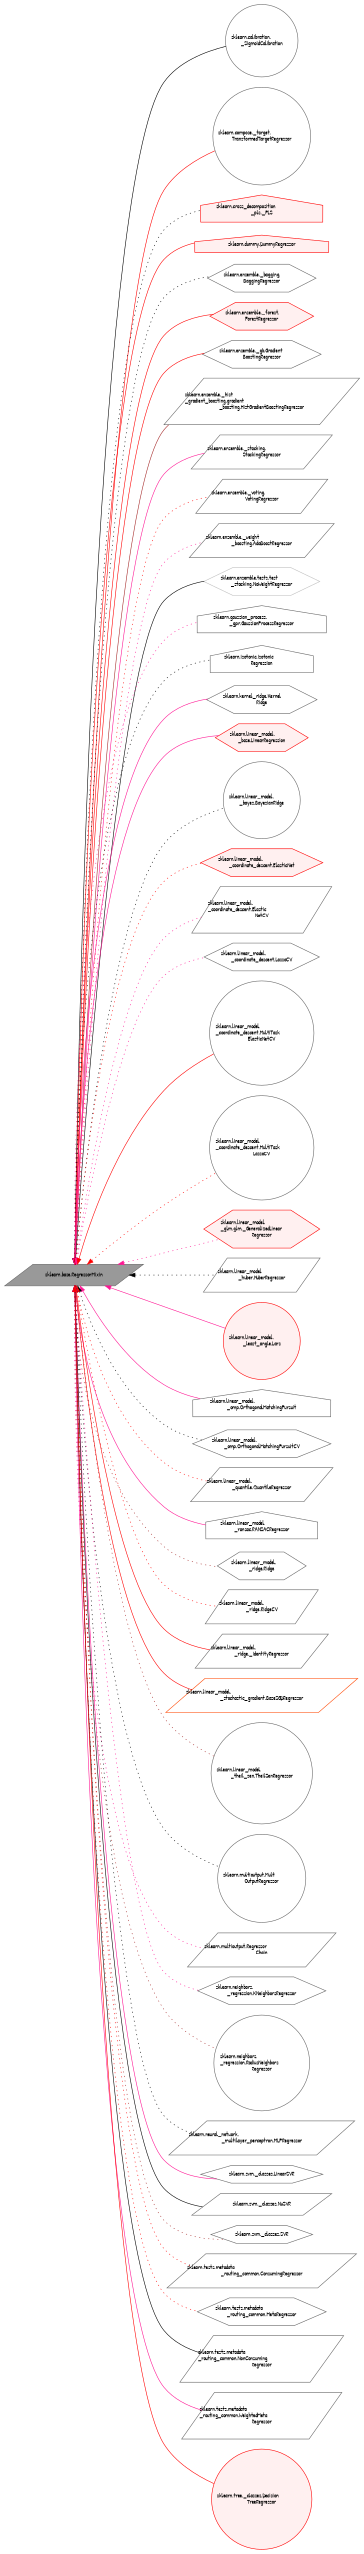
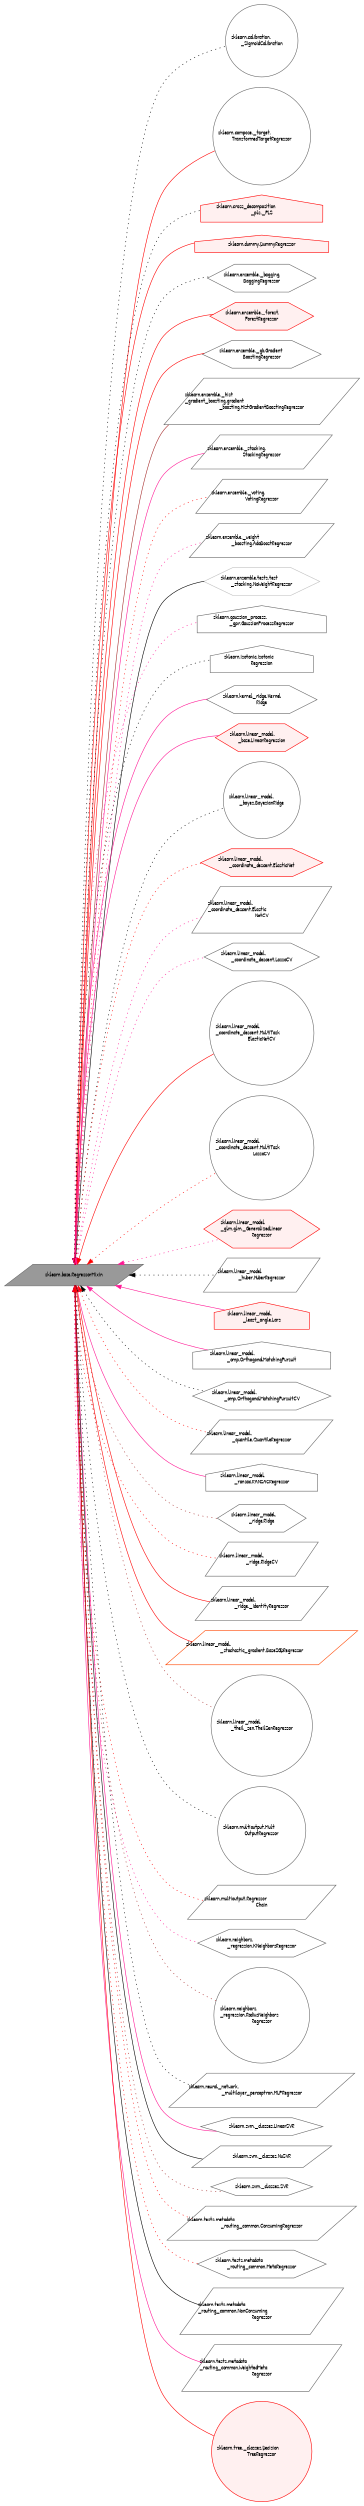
edge "sklearn.calibration. _SigmoidCalibration" -> "sklearn.base.RegressorMixin": style solid -> dotted
node "sklearn.linear_model. _least_angle.Lars": shape circle -> house
edge "sklearn.multioutput.Regressor Chain" -> "sklearn.base.RegressorMixin": color deeppink -> red
